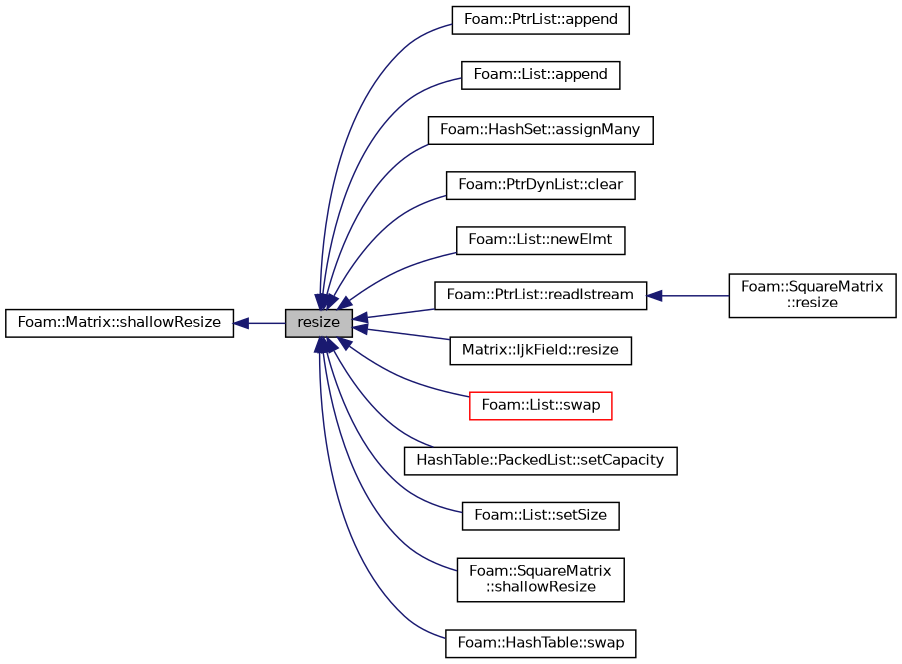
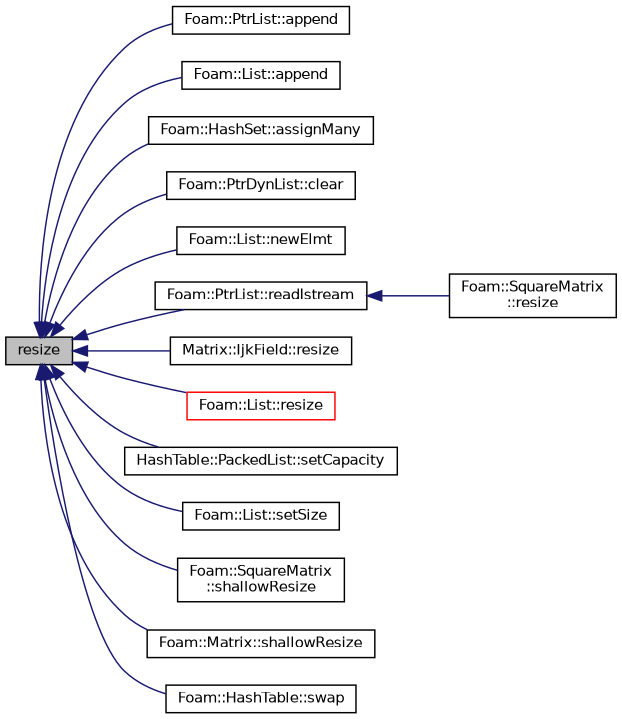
edge "resize" -> "Foam::Matrix::shallowResize": reversed
node "Foam::List::swap": label "Foam::List::swap" -> "Foam::List::resize"
